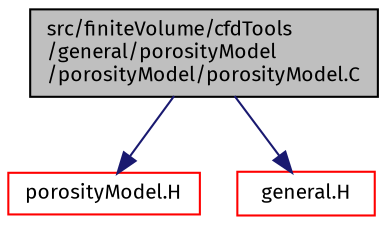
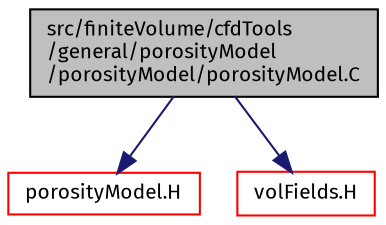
node "general.H": label "general.H" -> "volFields.H"
